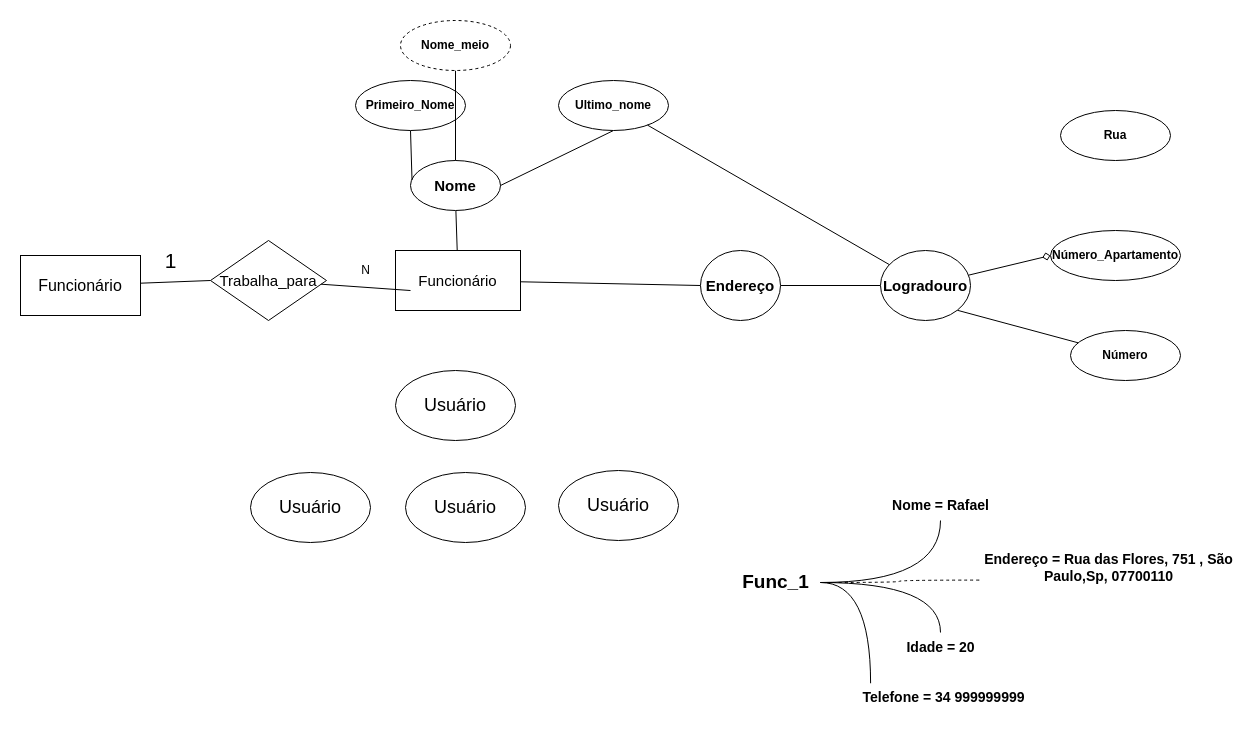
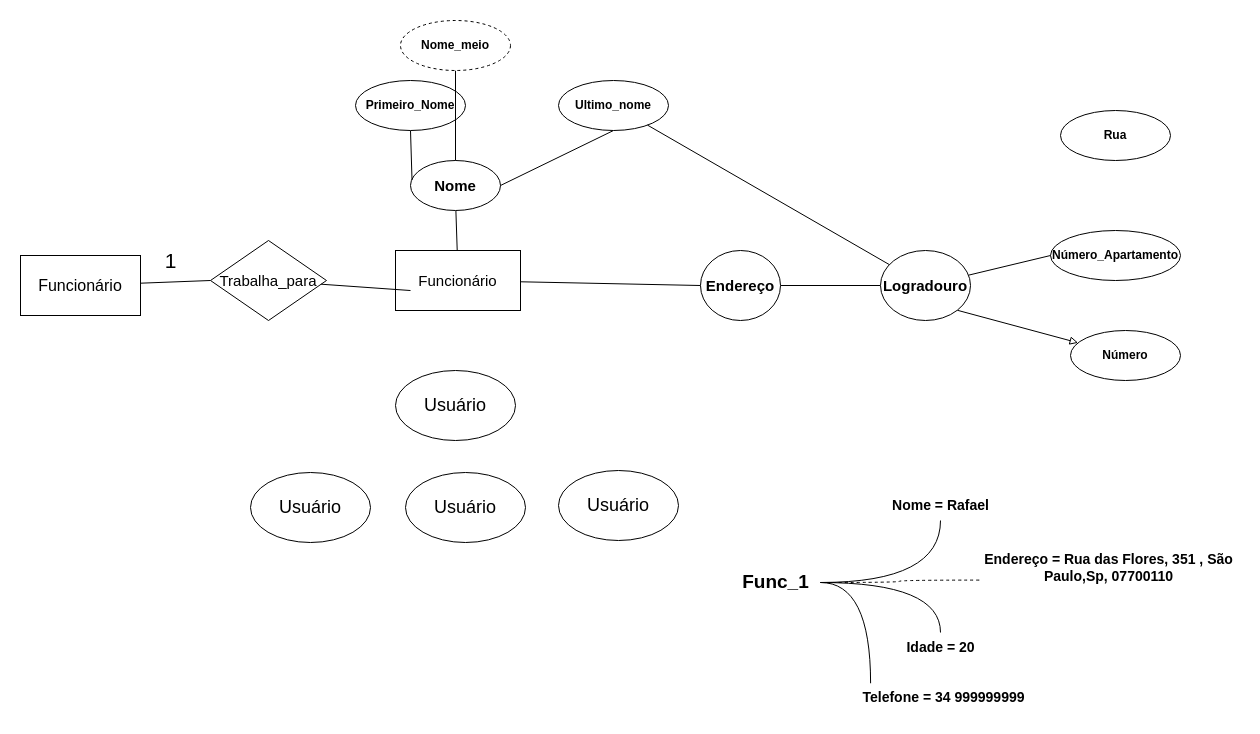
edge "Logradouro" -> "Número_Apartamento": arrowhead diamond -> none
node "N": removed
edge "Logradouro" -- "Número": arrowhead none -> block
node "Endereço = Rua das Flores, 751 , São Paulo,Sp, 07700110": label "Endereço = Rua das Flores, 751 , São Paulo,Sp, 07700110" -> "Endereço = Rua das Flores, 351 , São Paulo,Sp, 07700110"
